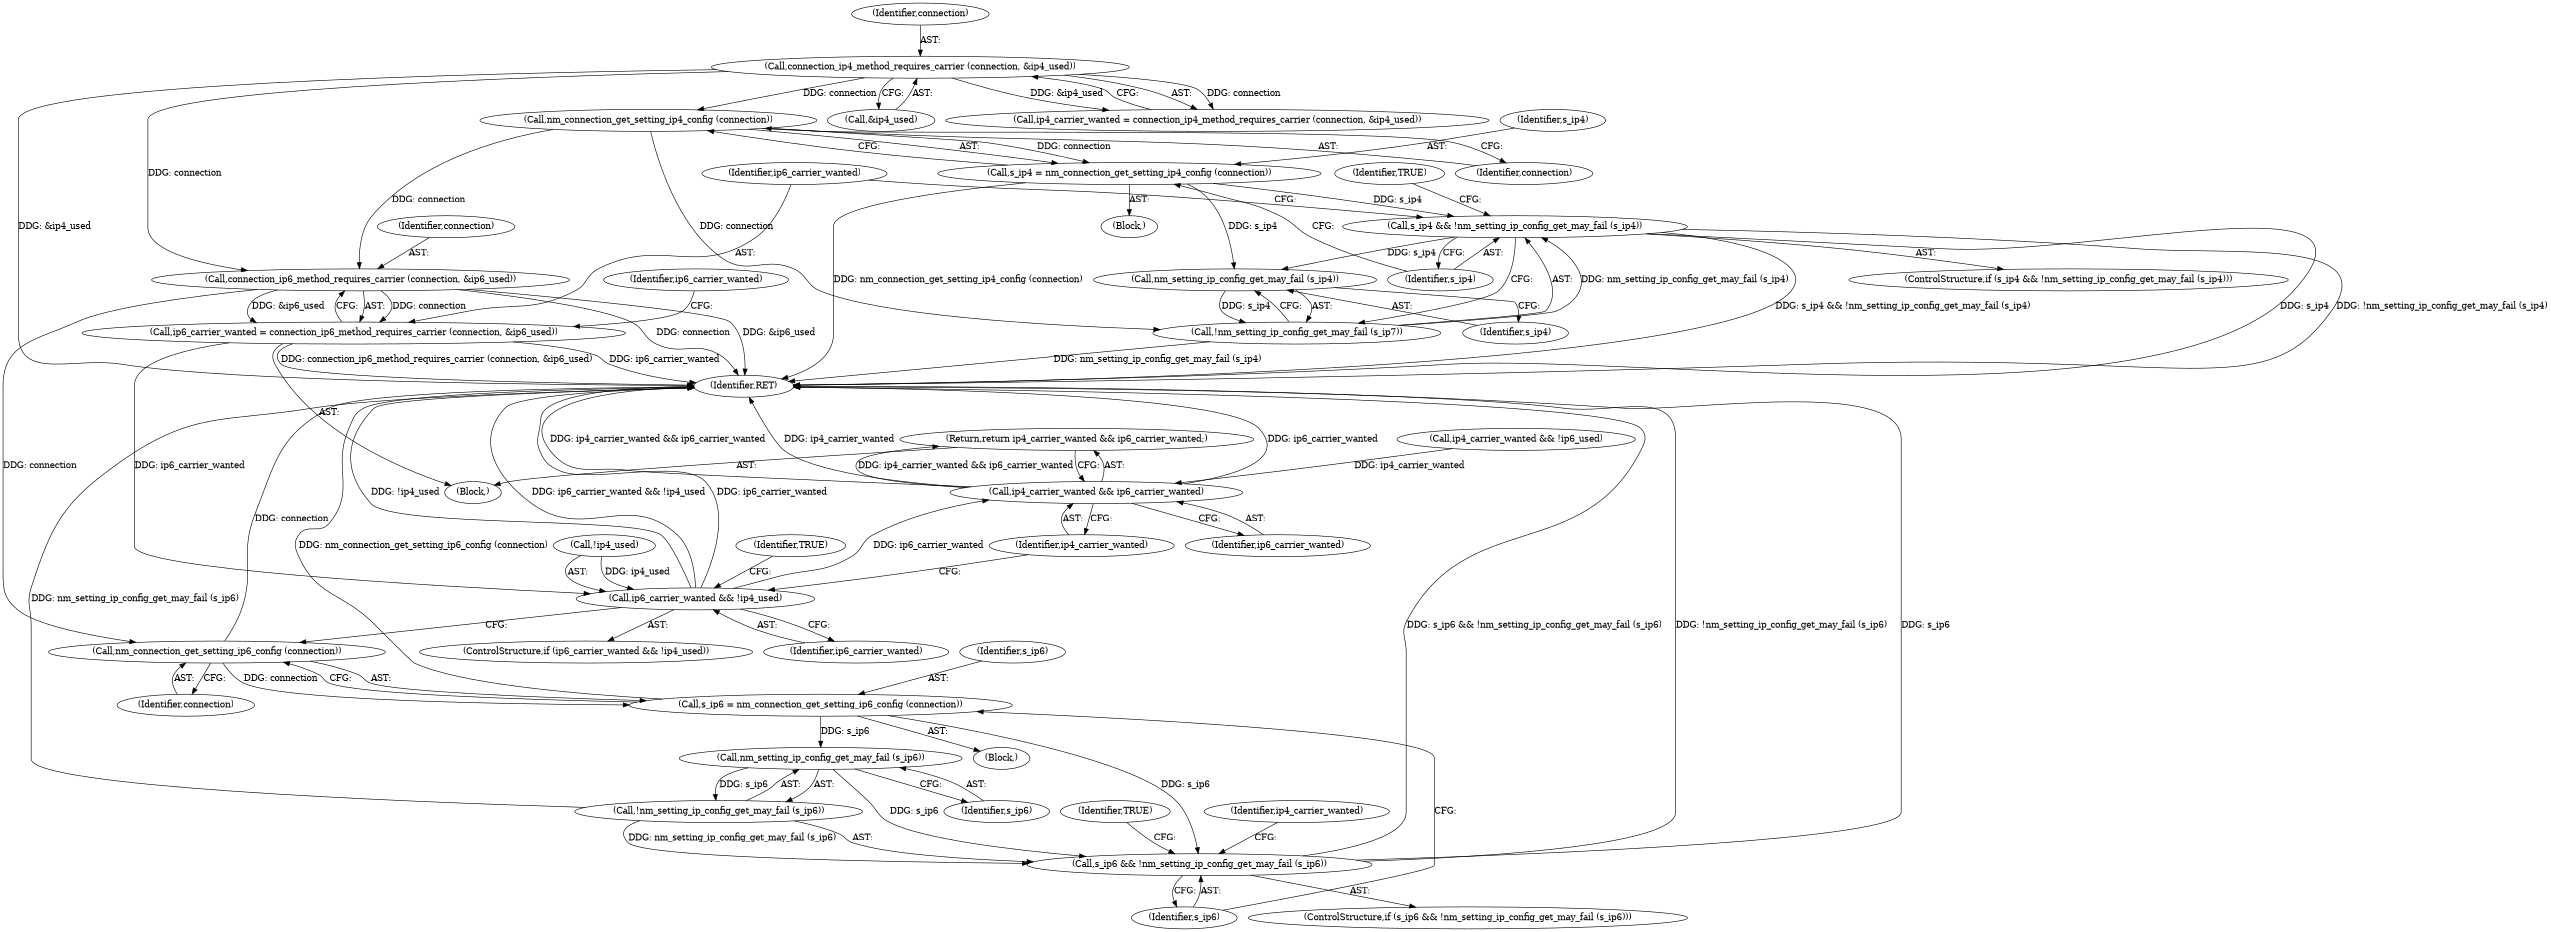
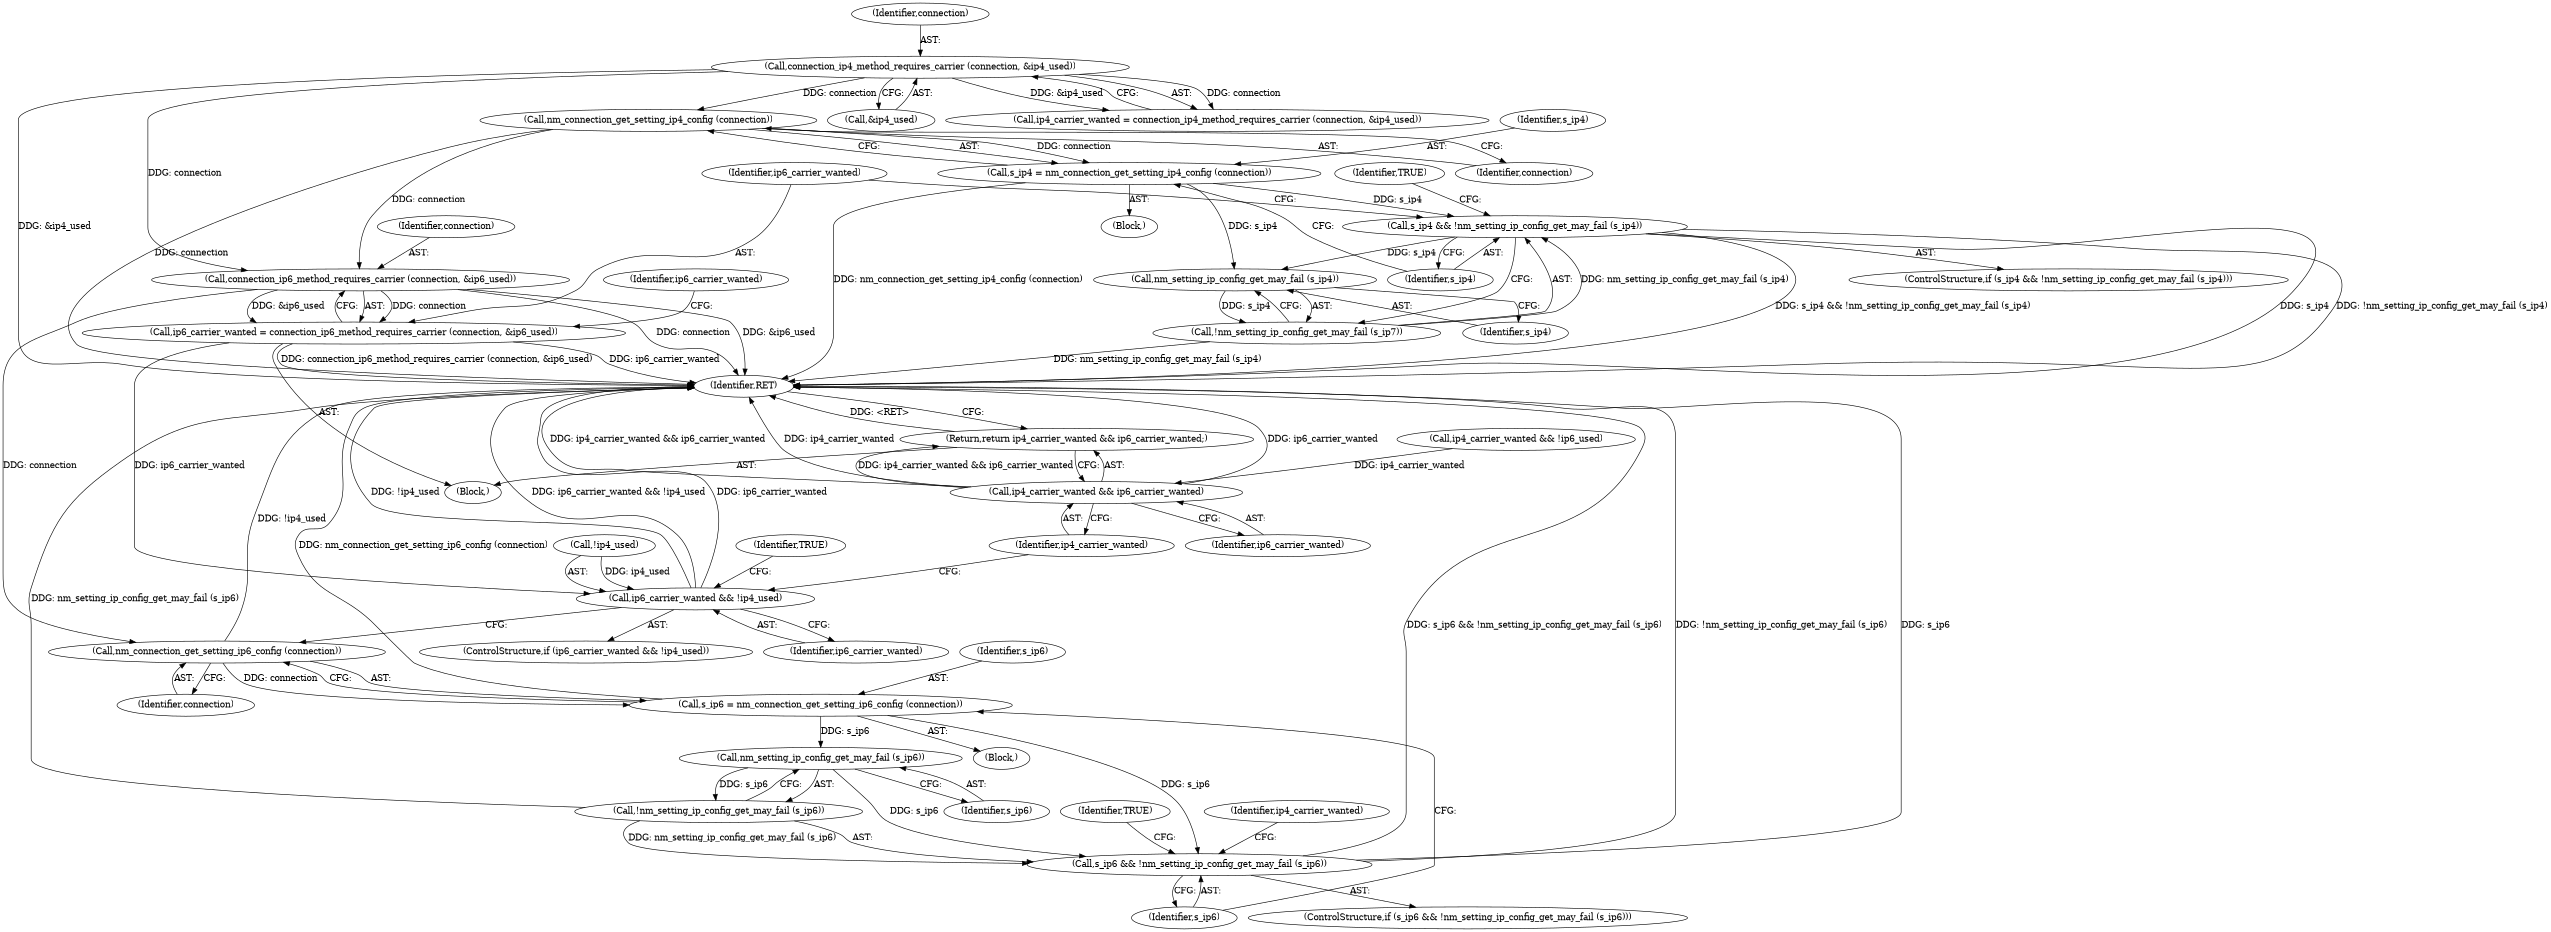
edge "(Call,nm_connection_get_setting_ip4_config (connection))" -> "(Call,!nm_setting_ip_config_get_may_fail (s_ip7))": now "(Call,nm_connection_get_setting_ip4_config (connection))" -> "(Identifier,RET)"
edge "(Identifier,RET)" -> "(Return,return ip4_carrier_wanted && ip6_carrier_wanted;)": added, label "CFG:"
edge "(Return,return ip4_carrier_wanted && ip6_carrier_wanted;)" -> "(Identifier,RET)": added, label "DDG: <RET>"
edge "(Call,nm_connection_get_setting_ip6_config (connection))" -> "(Identifier,RET)": label "DDG: connection" -> "DDG: !ip4_used"
edge "(Call,ip6_carrier_wanted && !ip4_used)" -> "(Call,ip4_carrier_wanted && ip6_carrier_wanted)": removed, label "DDG: ip6_carrier_wanted"
edge "(Call,!nm_setting_ip_config_get_may_fail (s_ip6))" -> "(Call,nm_setting_ip_config_get_may_fail (s_ip6))": label "AST: " -> "CFG: "
